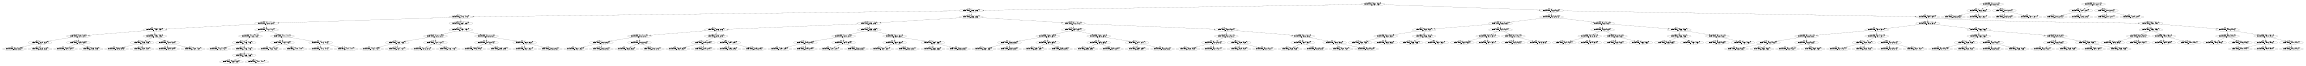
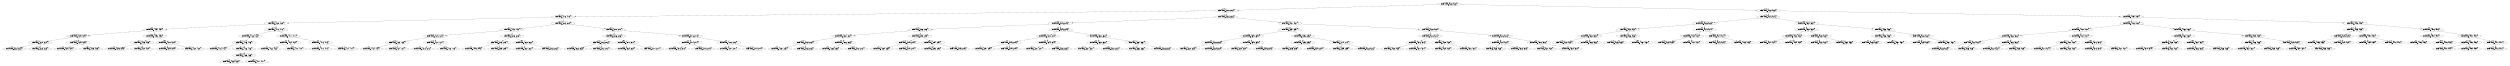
node "Node{data=[8072, 8072]}": added
